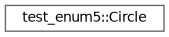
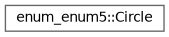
node "test_enum5::Circle": label "test_enum5::Circle" -> "enum_enum5::Circle"
